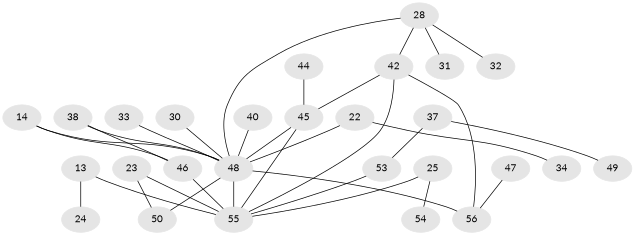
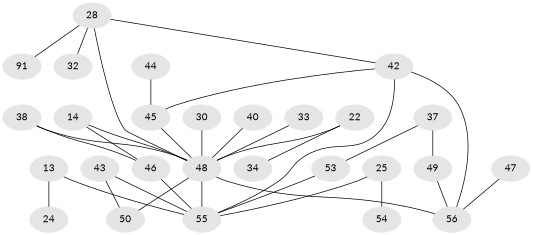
node "31": label "31" -> "91"
edge "45" -- "55": removed
node "23": label "23" -> "43"
edge "49" -- "56": added
